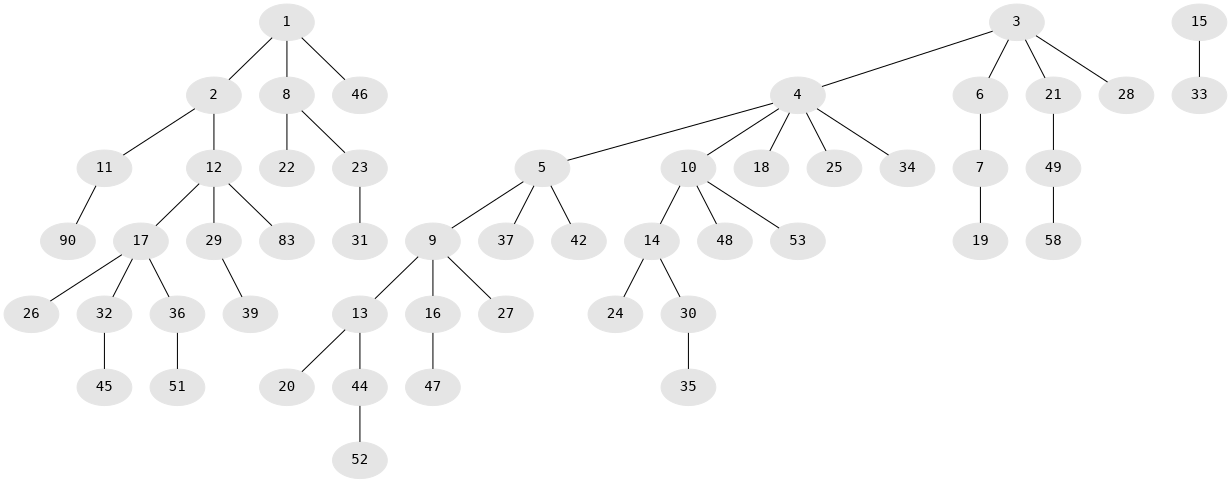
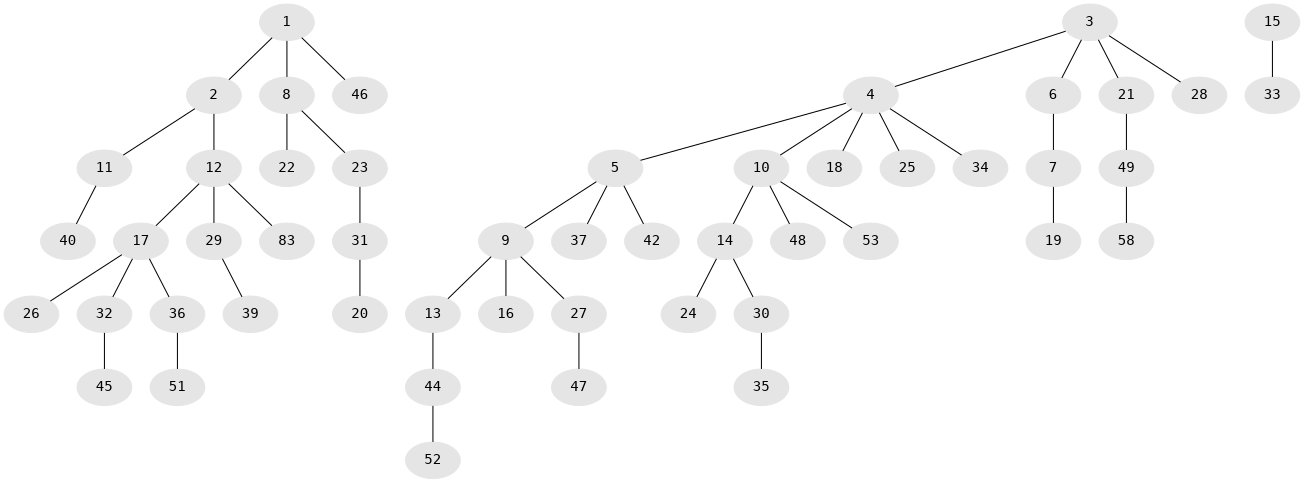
node "90": label "90" -> "40"
edge "13" -- "20": now "31" -- "20"
edge "16" -- "47": now "27" -- "47"
